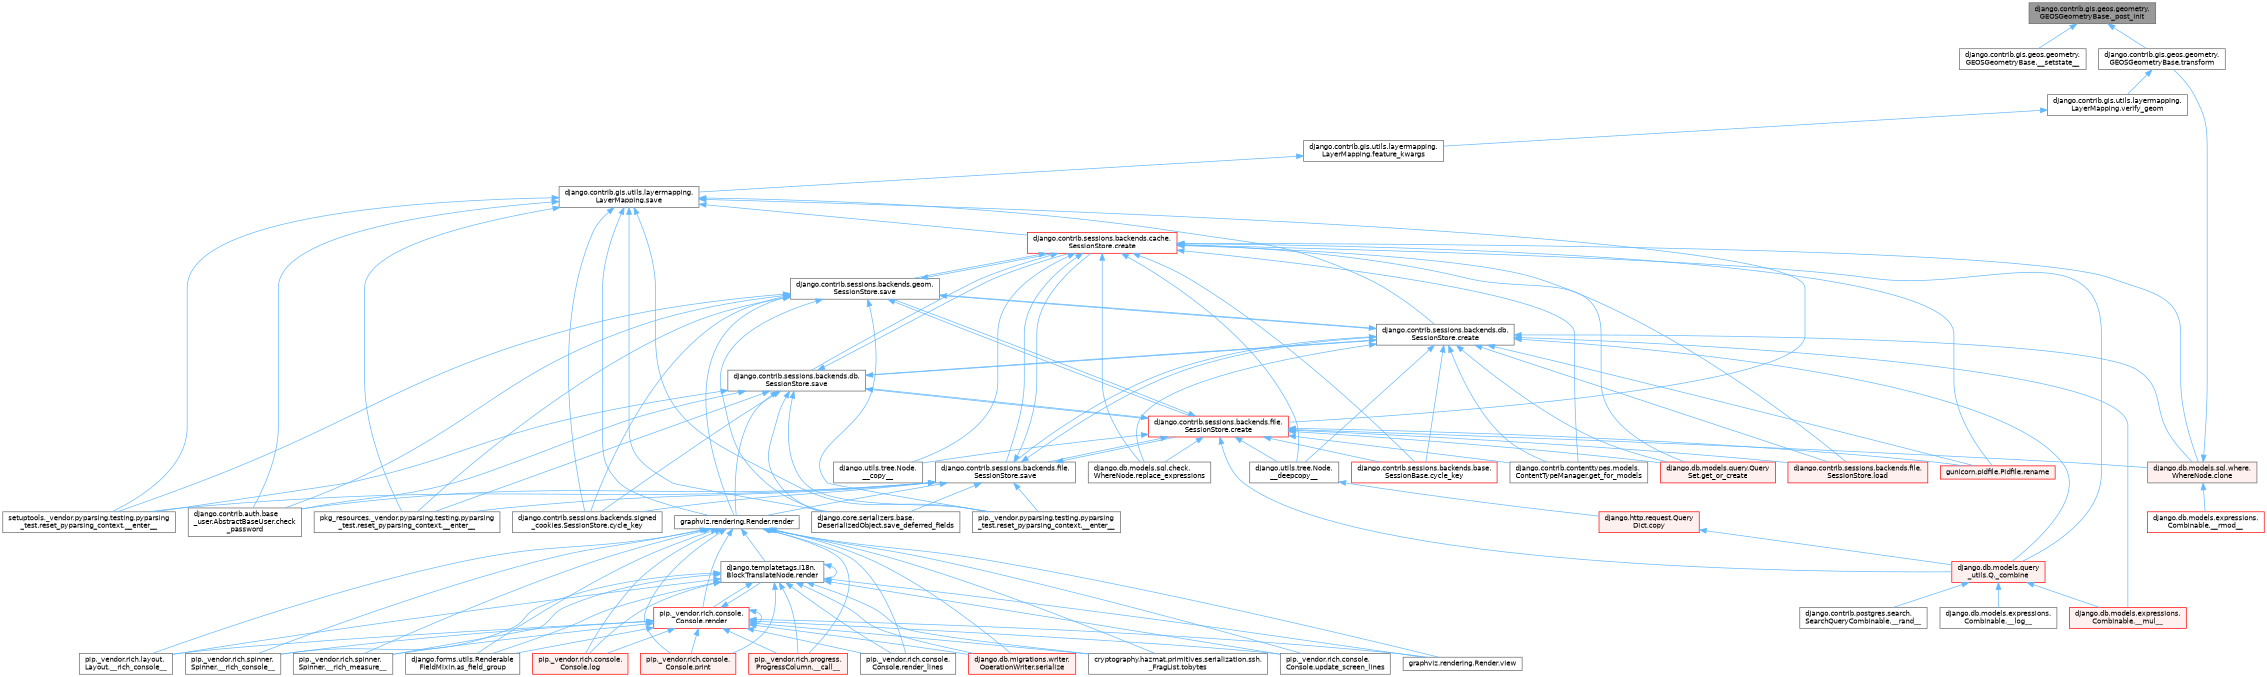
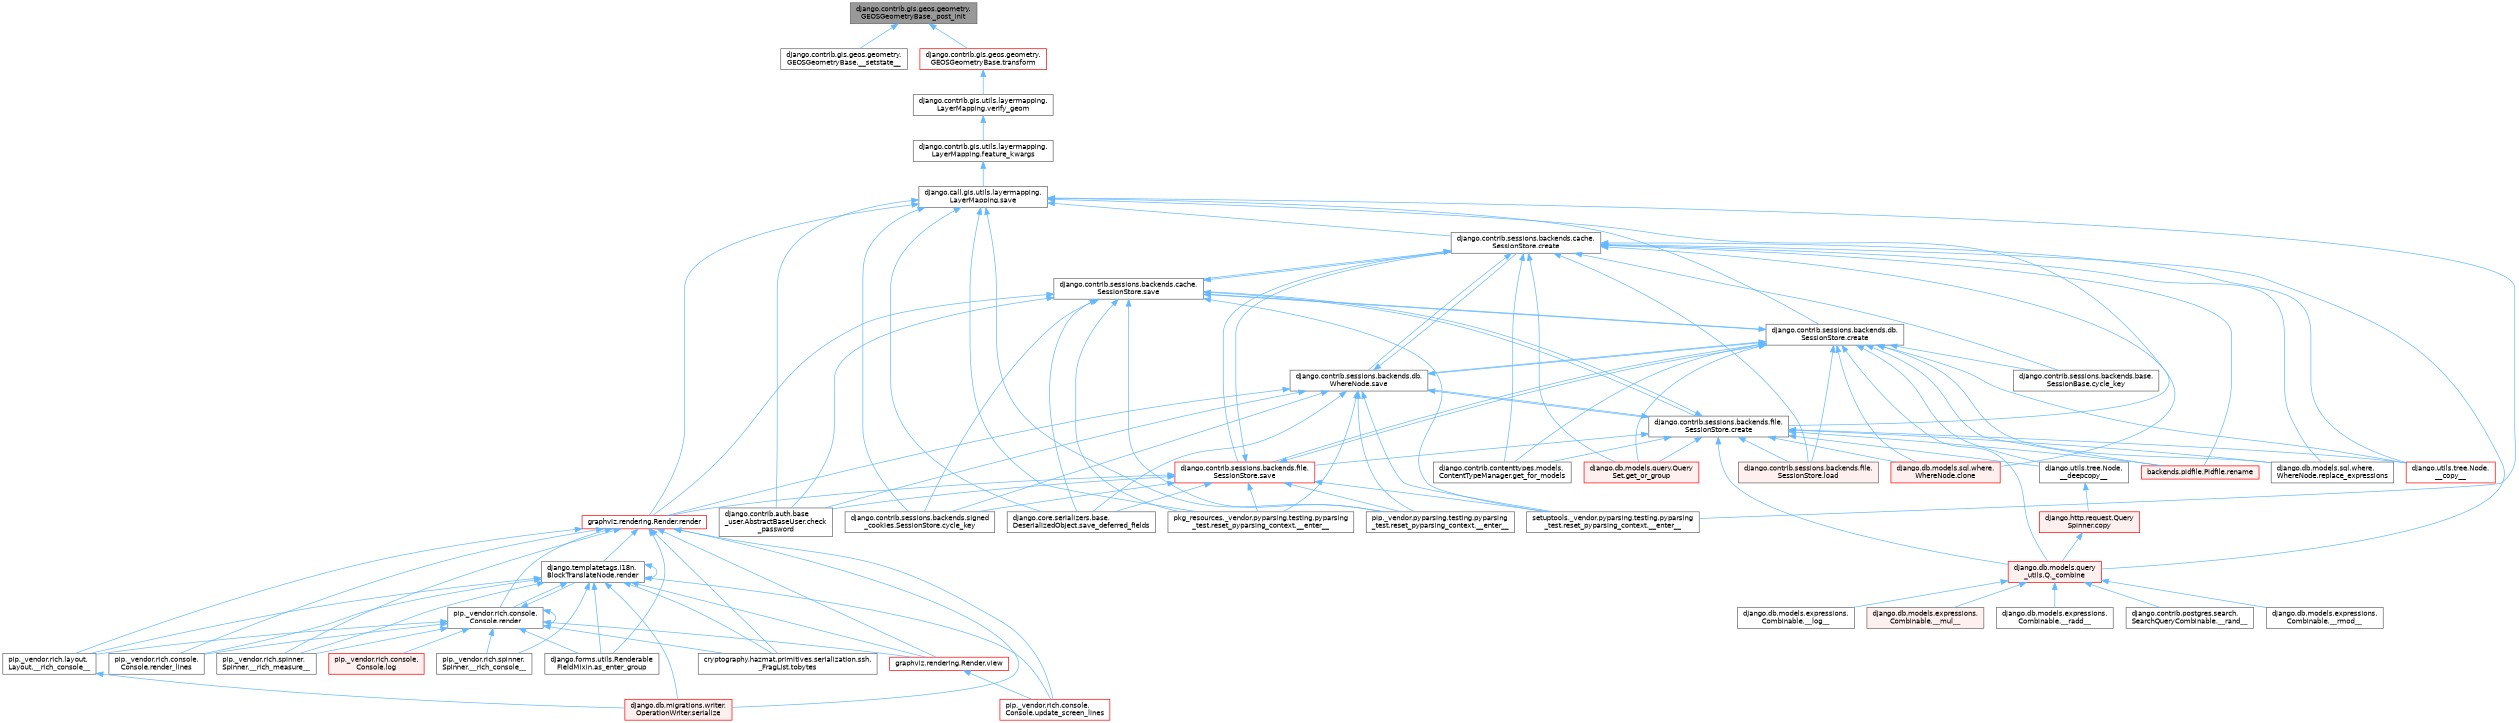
node "django.contrib.gis.geos.geometry. GEOSGeometryBase.transform": color grey40 -> red
node "django.contrib.gis.utils.layermapping. LayerMapping.save": label "django.contrib.gis.utils.layermapping. LayerMapping.save" -> "django.call.gis.utils.layermapping. LayerMapping.save"
node "django.contrib.sessions.backends.cache. SessionStore.create": color red -> grey40
edge "django.contrib.gis.geos.geometry. GEOSGeometryBase.transform" -> "django.db.models.sql.where. WhereNode.clone": removed
node "django.contrib.sessions.backends.geom. SessionStore.save": label "django.contrib.sessions.backends.geom. SessionStore.save" -> "django.contrib.sessions.backends.cache. SessionStore.save"
edge "django.utils.tree.Node. __deepcopy__" -> "django.contrib.sessions.backends.cache. SessionStore.create": removed
edge "django.db.models.expressions. Combinable.__mul__" -> "django.contrib.sessions.backends.db. SessionStore.create": now "django.utils.tree.Node. __copy__" -> "django.contrib.sessions.backends.db. SessionStore.create"
node "django.contrib.sessions.backends.db. SessionStore.save": label "django.contrib.sessions.backends.db. SessionStore.save" -> "django.contrib.sessions.backends.db. WhereNode.save"
node "django.contrib.sessions.backends.file. SessionStore.create": color red -> grey40
edge "django.contrib.sessions.backends.file. SessionStore.create" -> "django.contrib.sessions.backends.file. SessionStore.save": removed
edge "django.contrib.sessions.backends.base. SessionBase.cycle_key" -> "django.contrib.sessions.backends.file. SessionStore.create": removed
node "django.utils.tree.Node. __copy__": color grey40 -> red
node "django.contrib.sessions.backends.file. SessionStore.save": color grey40 -> red
node "django.db.models.sql.check. WhereNode.replace_expressions": label "django.db.models.sql.check. WhereNode.replace_expressions" -> "django.db.models.sql.where. WhereNode.replace_expressions"
node "django.contrib.sessions.backends.base. SessionBase.cycle_key": color red -> grey40
node "django.db.models.query.Query Set.get_or_create": label "django.db.models.query.Query Set.get_or_create" -> "django.db.models.query.Query Set.get_or_group"
node "django.contrib.sessions.backends.file. SessionStore.load": color red -> grey40
node "gunicorn.pidfile.Pidfile.rename": label "gunicorn.pidfile.Pidfile.rename" -> "backends.pidfile.Pidfile.rename"
node "django.db.models.sql.where. WhereNode.clone": color grey40 -> red
edge "django.db.models.expressions. Combinable.__rmod__" -> "django.db.models.sql.where. WhereNode.clone": now "django.db.models.expressions. Combinable.__rmod__" -> "django.db.models.query _utils.Q._combine"
node "graphviz.rendering.Render.render": color grey40 -> red
node "django.http.request.Query Dict.copy": label "django.http.request.Query Dict.copy" -> "django.http.request.Query Spinner.copy"
node "django.db.models.expressions. Combinable.__rmod__": color red -> grey40
edge "pip._vendor.rich.console. Console.log" -> "graphviz.rendering.Render.render": removed
edge "pip._vendor.rich.spinner. Spinner.__rich_console__" -> "graphviz.rendering.Render.render": removed
edge "pip._vendor.rich.console. Console.log" -> "django.templatetags.i18n. BlockTranslateNode.render": removed
node "pip._vendor.rich.console. Console.render": color red -> grey40
node "django.db.models.expressions. Combinable.__radd__": added
node "django.db.models.expressions. Combinable.__mul__": color red -> grey40
edge "pip._vendor.rich.console. Console.update_screen_lines" -> "pip._vendor.rich.console. Console.render": now "pip._vendor.rich.console. Console.update_screen_lines" -> "graphviz.rendering.Render.view"
edge "django.db.migrations.writer. OperationWriter.serialize" -> "pip._vendor.rich.console. Console.render": now "django.db.migrations.writer. OperationWriter.serialize" -> "pip._vendor.rich.layout. Layout.__rich_console__"
node "django.forms.utils.Renderable FieldMixin.as_field_group": label "django.forms.utils.Renderable FieldMixin.as_field_group" -> "django.forms.utils.Renderable FieldMixin.as_enter_group"
node "pip._vendor.rich.console. Console.print": removed
node "pip._vendor.rich.progress. ProgressColumn.__call__": removed
node "pip._vendor.rich.console. Console.update_screen_lines": color grey40 -> red
node "graphviz.rendering.Render.view": color grey40 -> red
